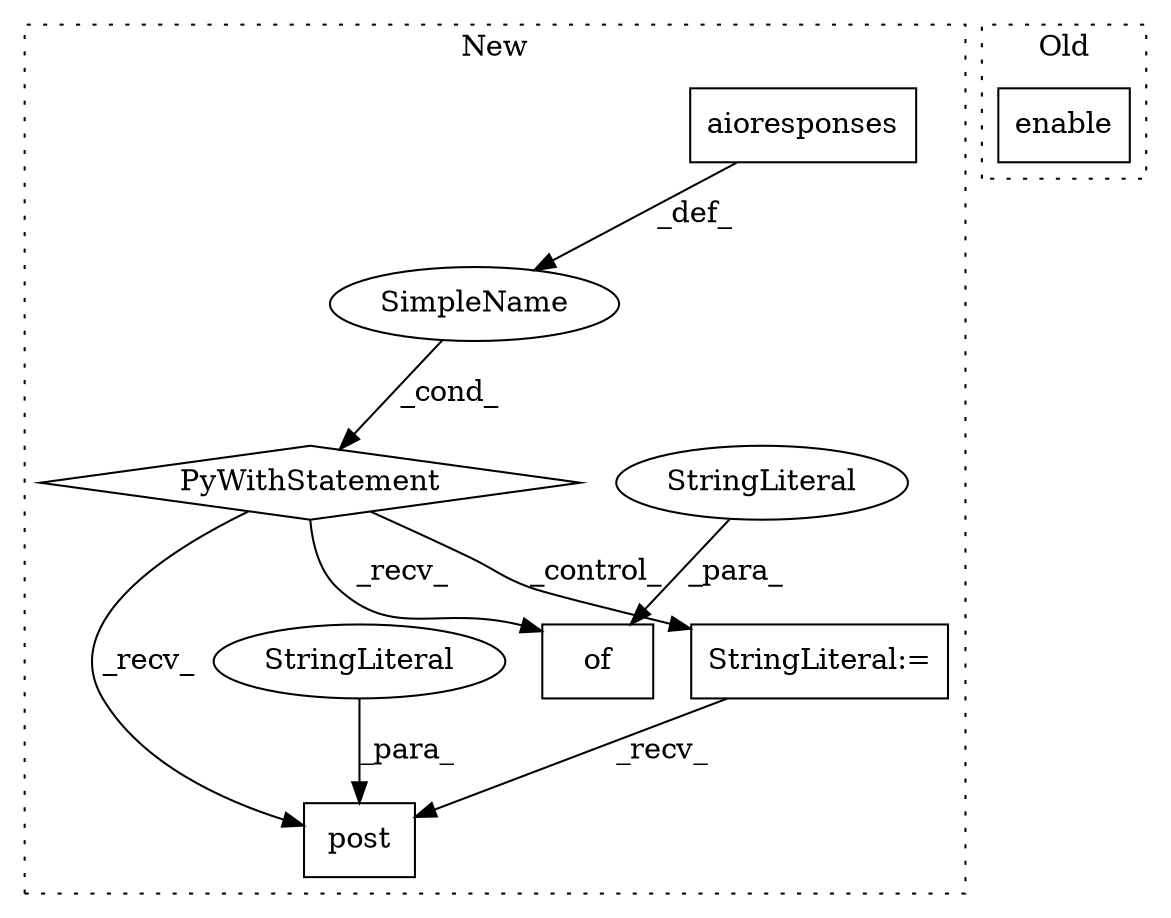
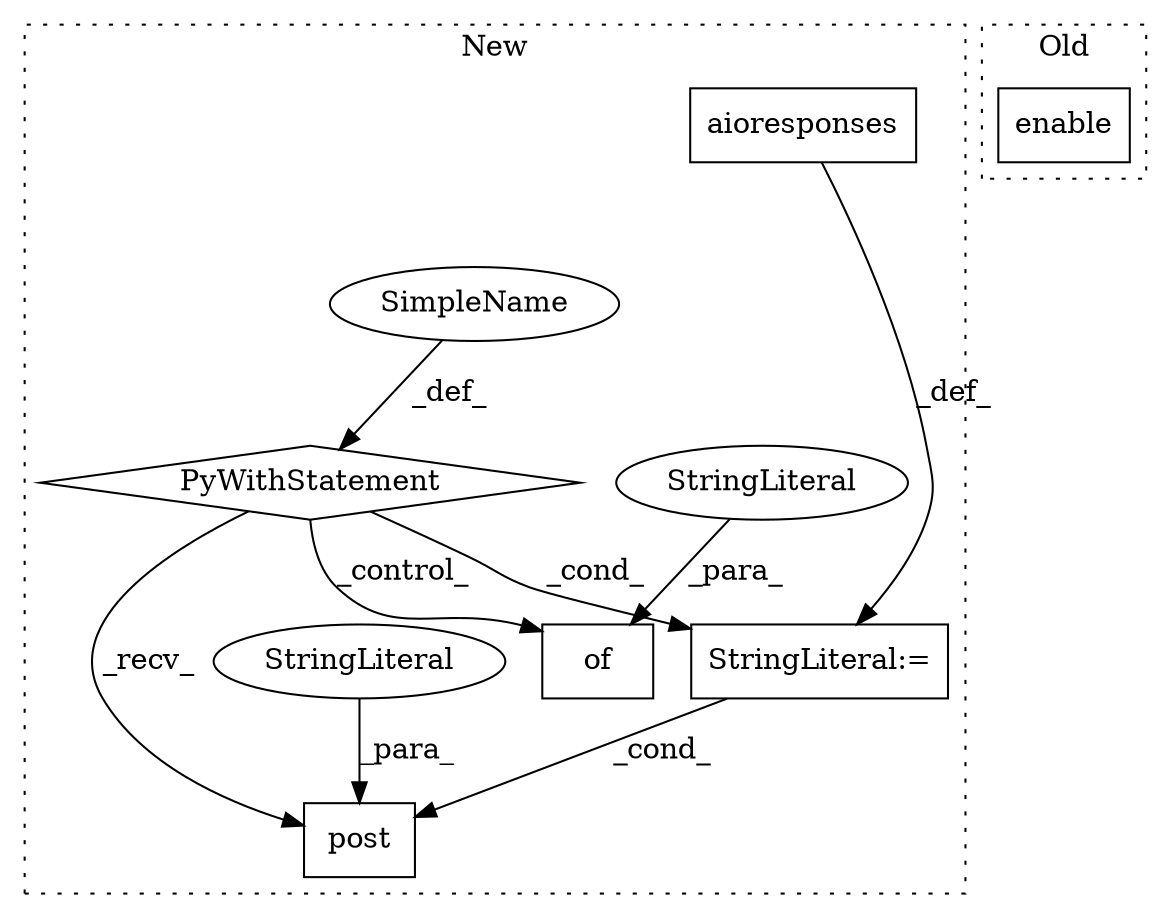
edge "aioresponses" -> "SimpleName": now "aioresponses" -> "StringLiteral:="
edge "SimpleName" -> "PyWithStatement": label "_cond_" -> "_def_"
edge "PyWithStatement" -> "of": label "_recv_" -> "_control_"
edge "PyWithStatement" -> "StringLiteral:=": label "_control_" -> "_cond_"
edge "StringLiteral:=" -> "post": label "_recv_" -> "_cond_"
